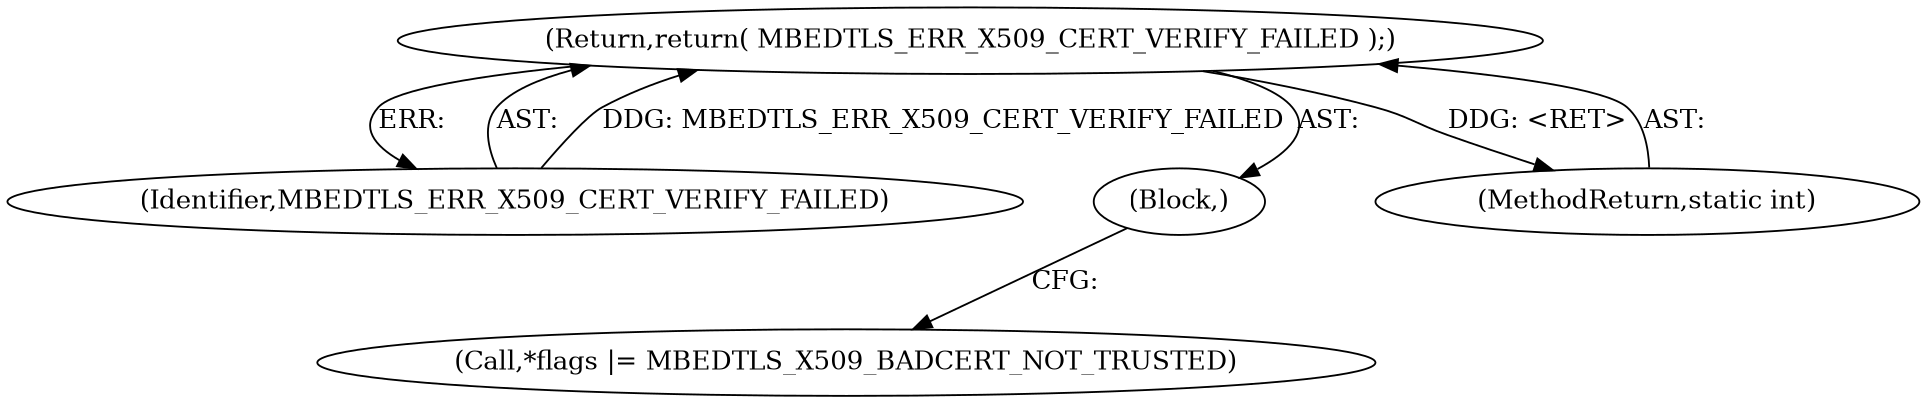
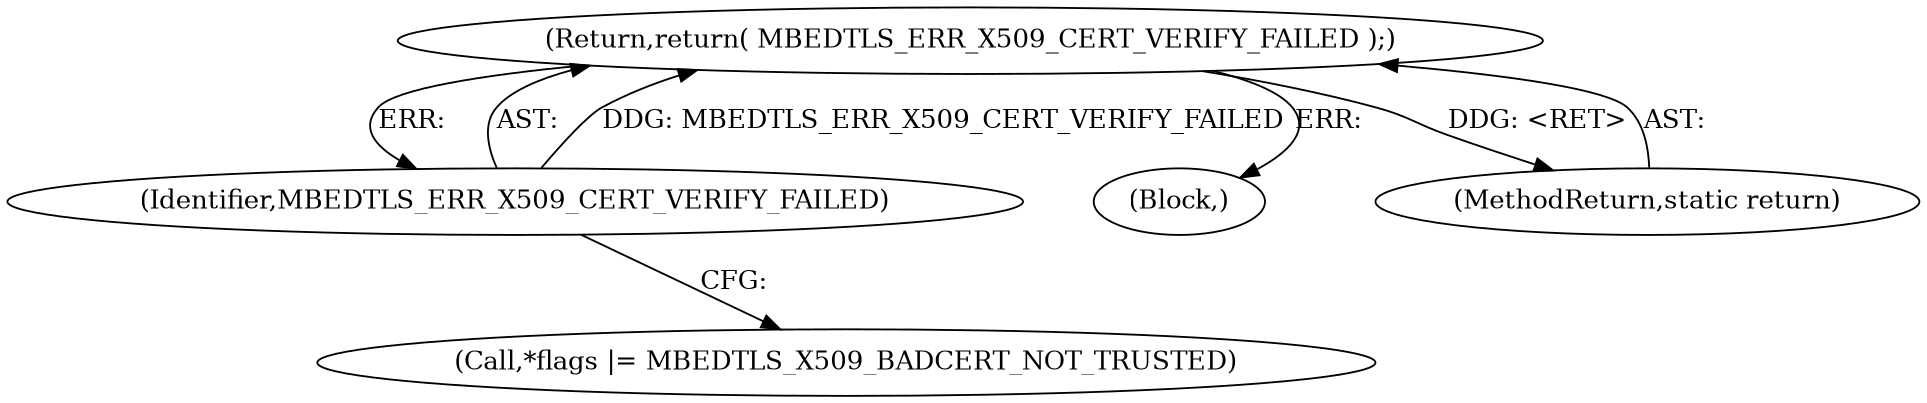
edge "(Return,return( MBEDTLS_ERR_X509_CERT_VERIFY_FAILED );)" -> "(Block,)": label "AST: " -> "ERR: "
node "(MethodReturn,static int)": label "(MethodReturn,static int)" -> "(MethodReturn,static return)"
edge "(Block,)" -> "(Call,*flags |= MBEDTLS_X509_BADCERT_NOT_TRUSTED)": now "(Identifier,MBEDTLS_ERR_X509_CERT_VERIFY_FAILED)" -> "(Call,*flags |= MBEDTLS_X509_BADCERT_NOT_TRUSTED)"
